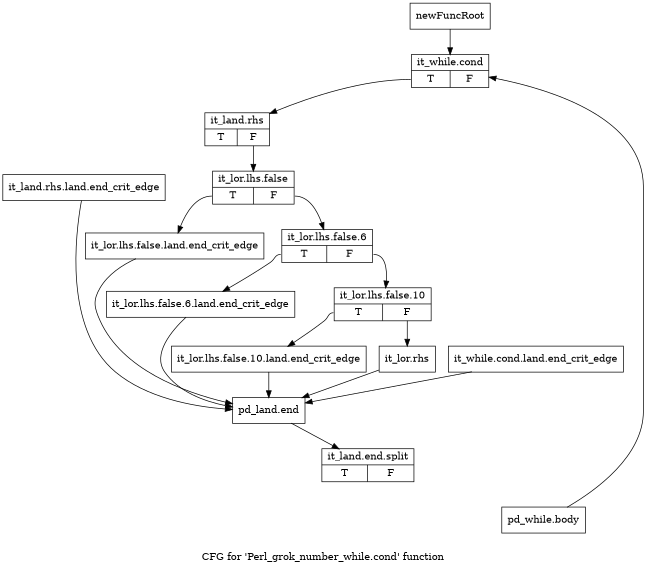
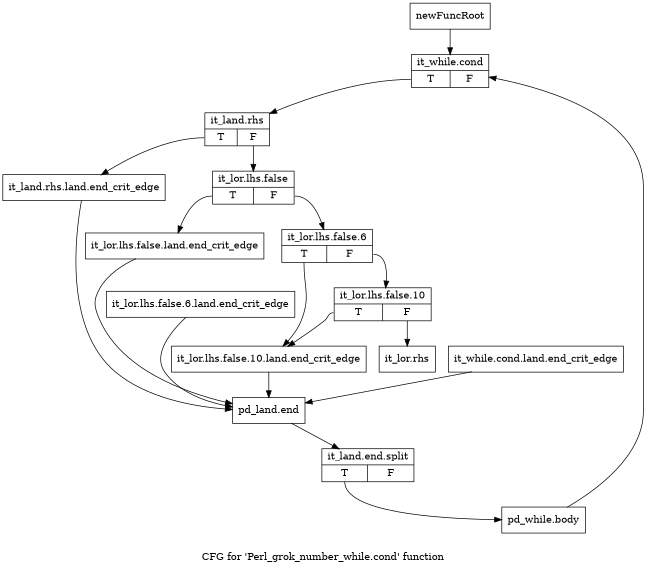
edge "it_land.rhs" -> "it_land.rhs.land.end_crit_edge": added
edge "it_lor.lhs.false.6" -> "it_lor.lhs.false.6.land.end_crit_edge": now "it_lor.lhs.false.6" -> "it_lor.lhs.false.10.land.end_crit_edge"
edge "it_lor.rhs" -> "pd_land.end": removed
edge "it_land.end.split" -> "pd_while.body": added
